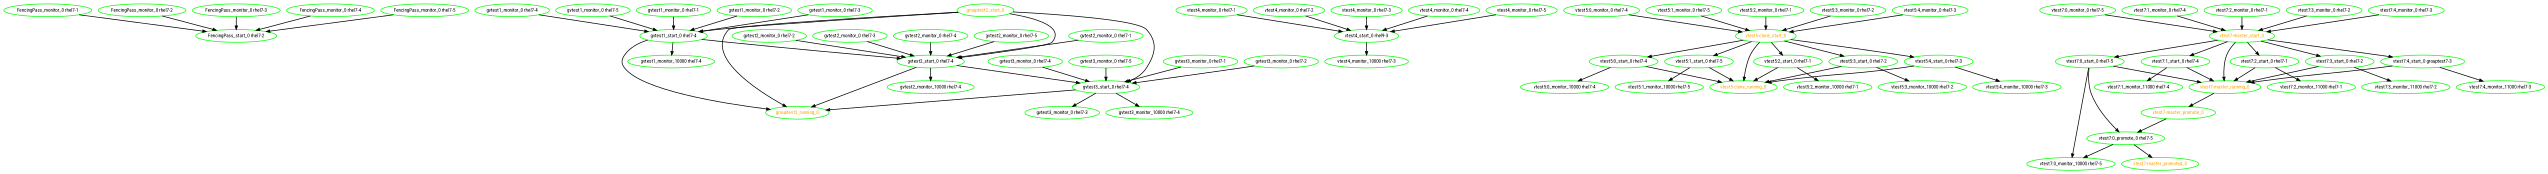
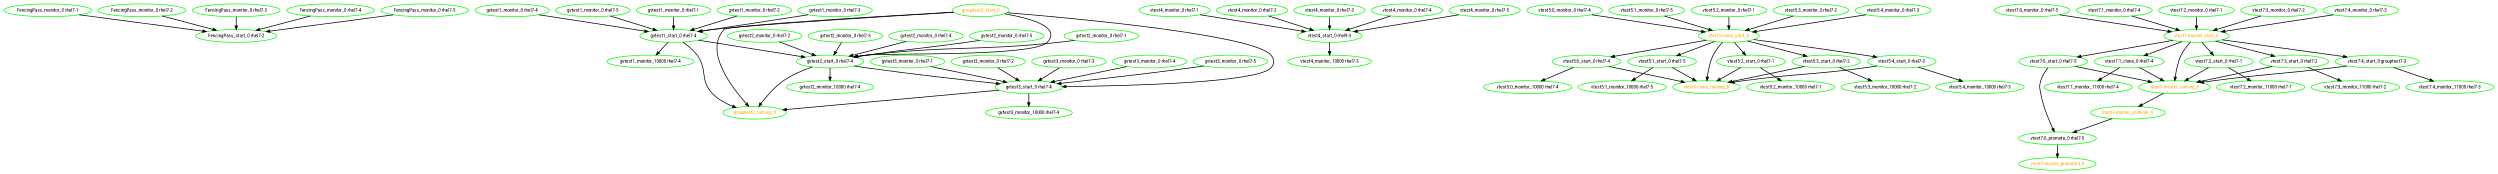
node "vtest7:1_start_0 rhel7-4": label "vtest7:1_start_0 rhel7-4" -> "vtest7:1_clone_0 rhel7-4"
edge "gvtest3_start_0 rhel7-4" -> "gvtest3_monitor_0 rhel7-3": reversed
node "vtest7:0_monitor_10000 rhel7-5": removed
